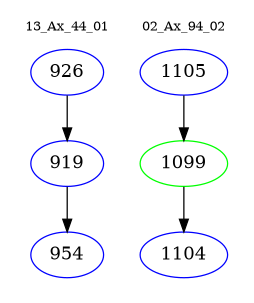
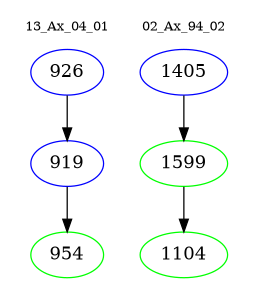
cluster "13_Ax_44_01": label "13_Ax_44_01" -> "13_Ax_04_01"
node "1105": label "1105" -> "1405"
node "1099": label "1099" -> "1599"
node "954": color blue -> green
node "1104": color blue -> green
